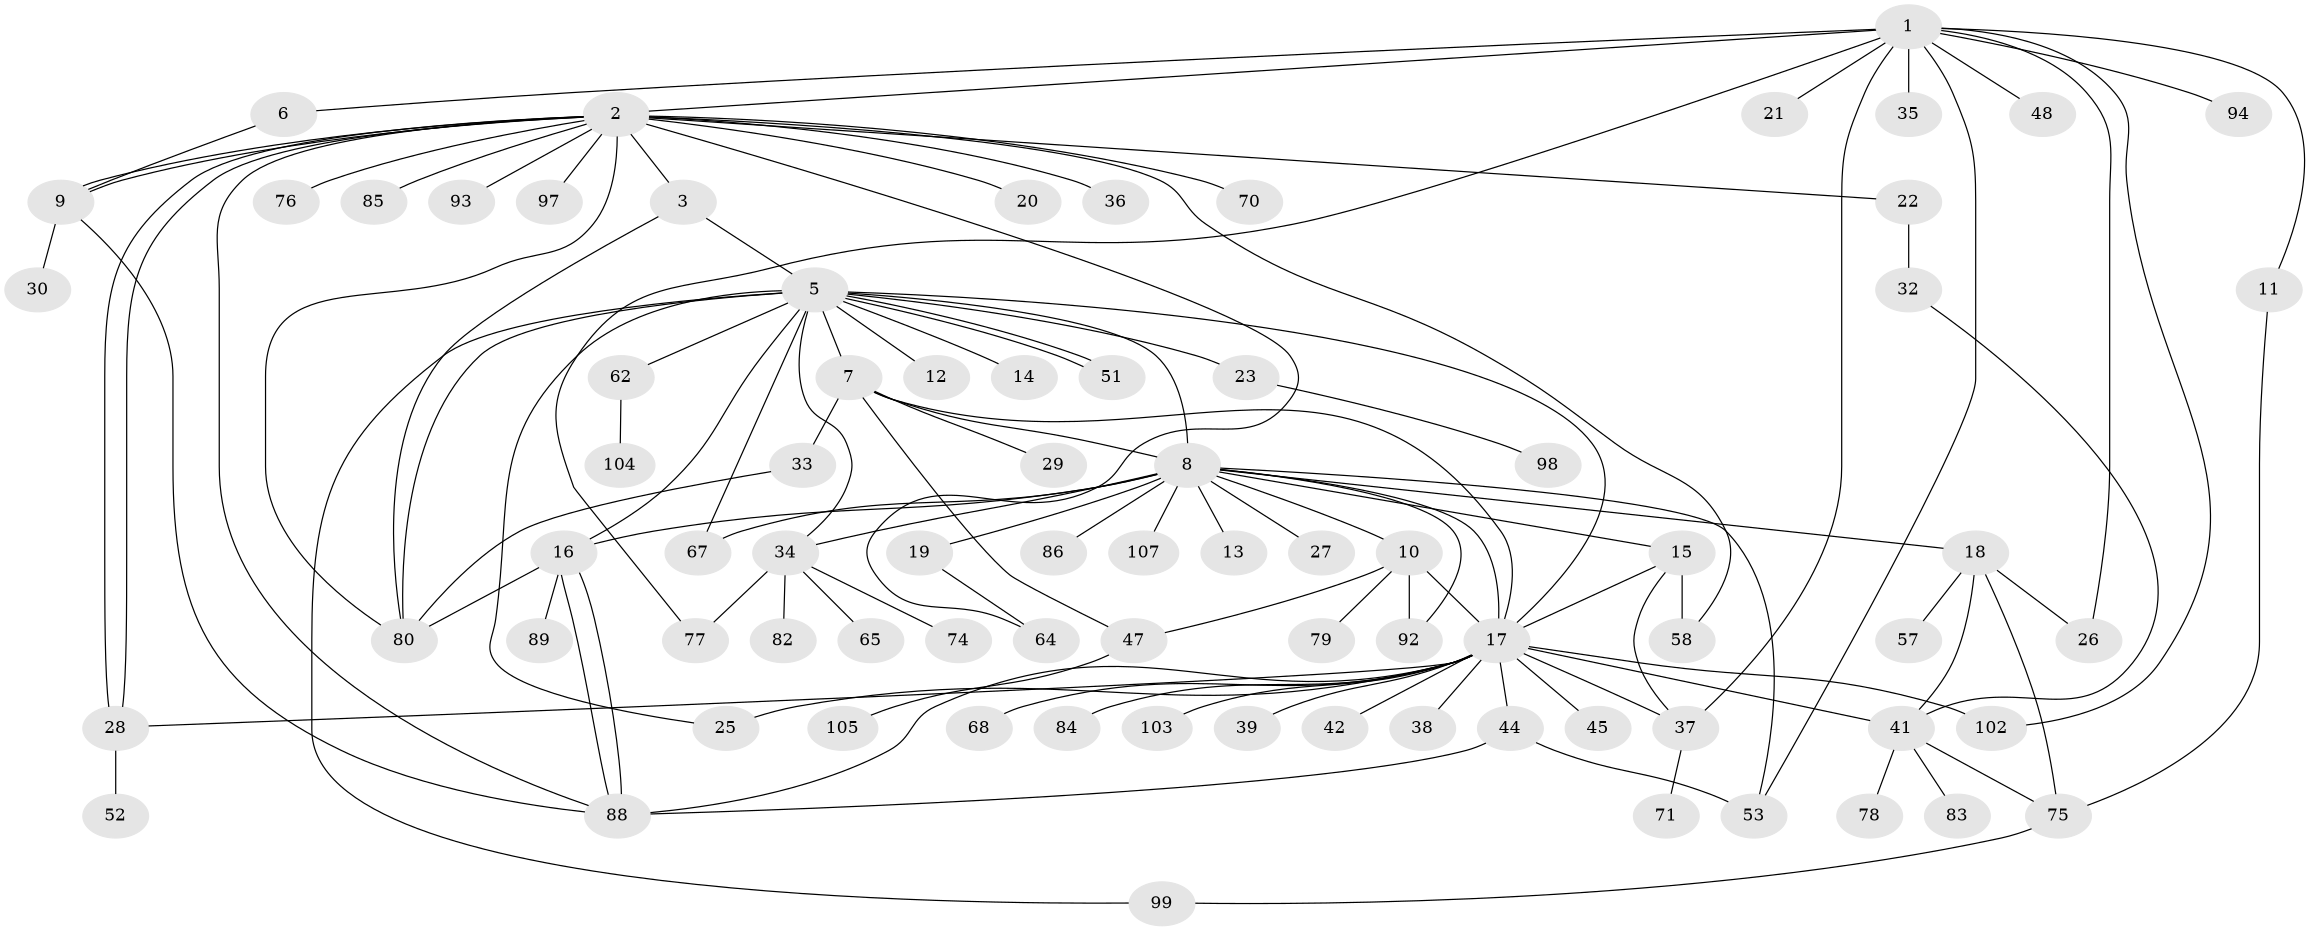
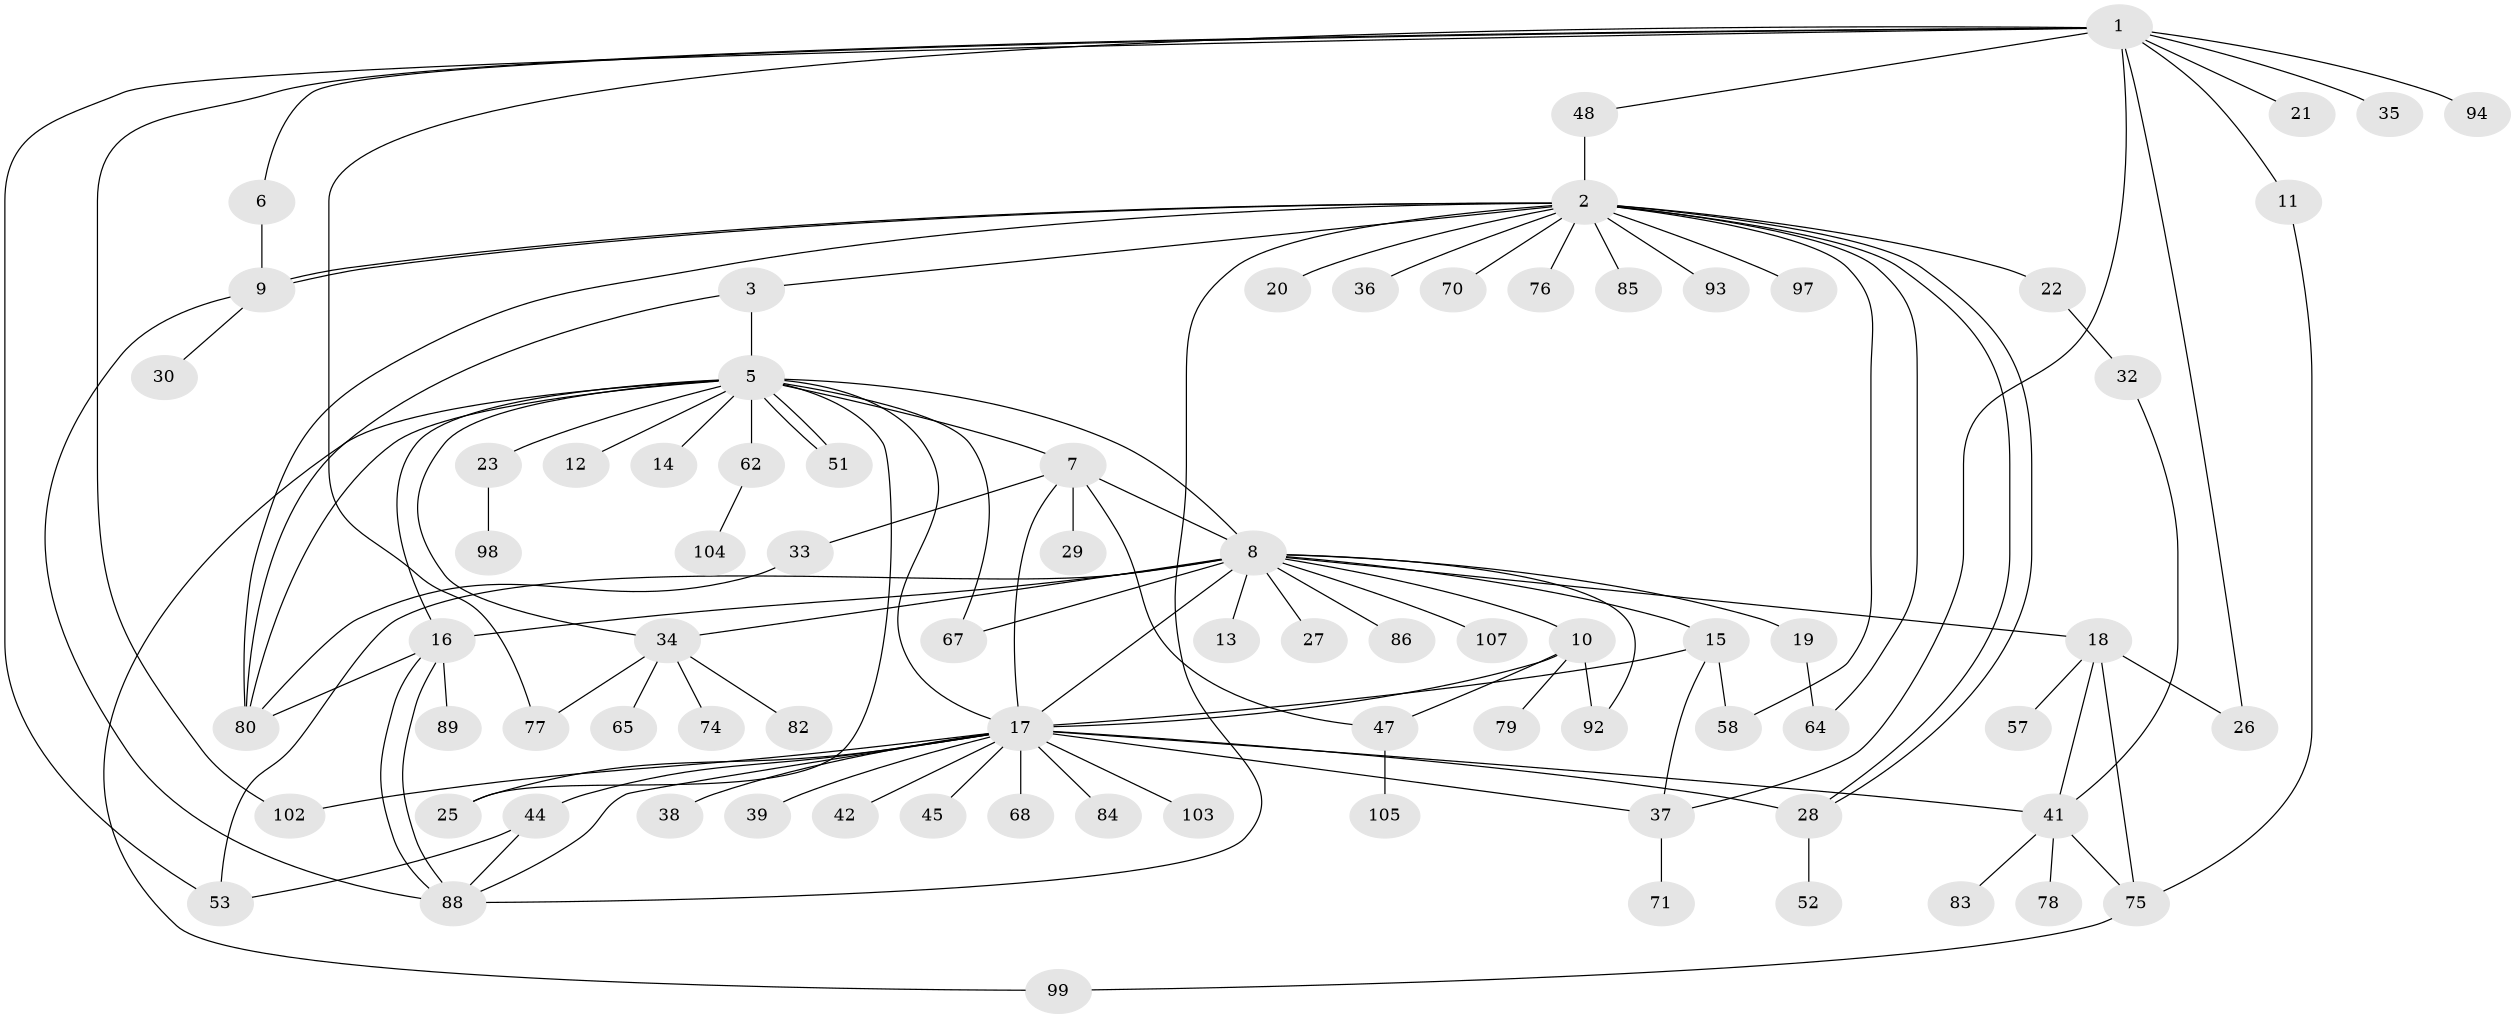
edge "1" -- "2": now "48" -- "2"
